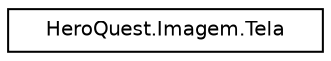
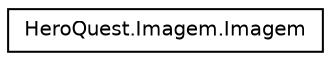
node "HeroQuest.Imagem.Tela": label "HeroQuest.Imagem.Tela" -> "HeroQuest.Imagem.Imagem"
